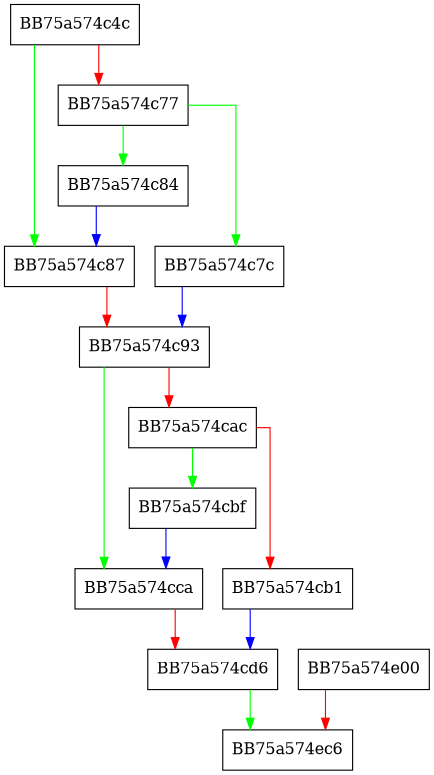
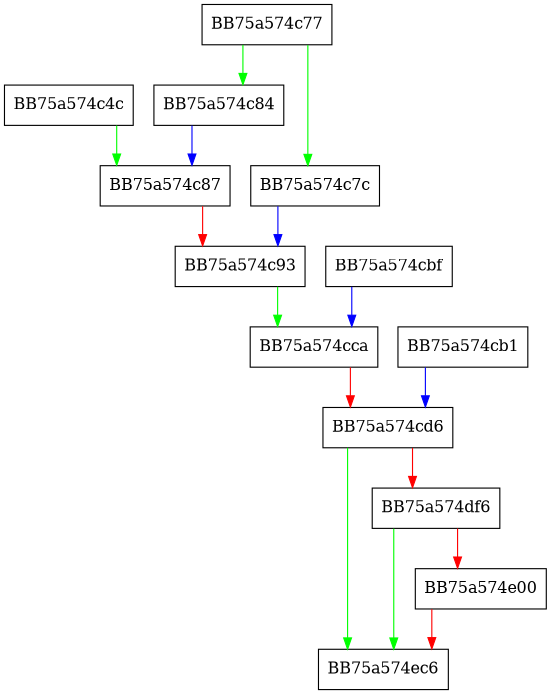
edge "BB75a574c4c" -> "BB75a574c77": removed
node "BB75a574cac": removed
node "BB75a574df6": added
